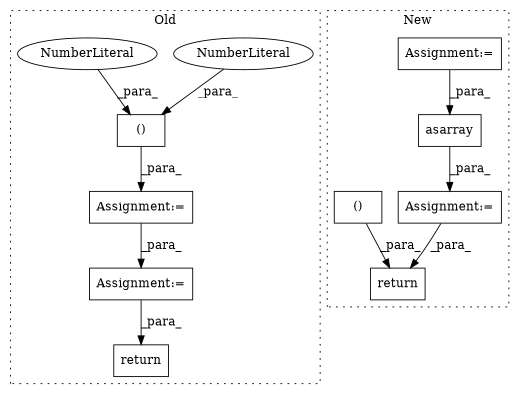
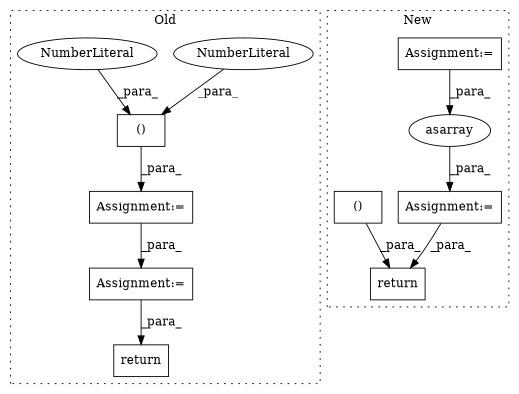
node "asarray": shape box -> ellipse
